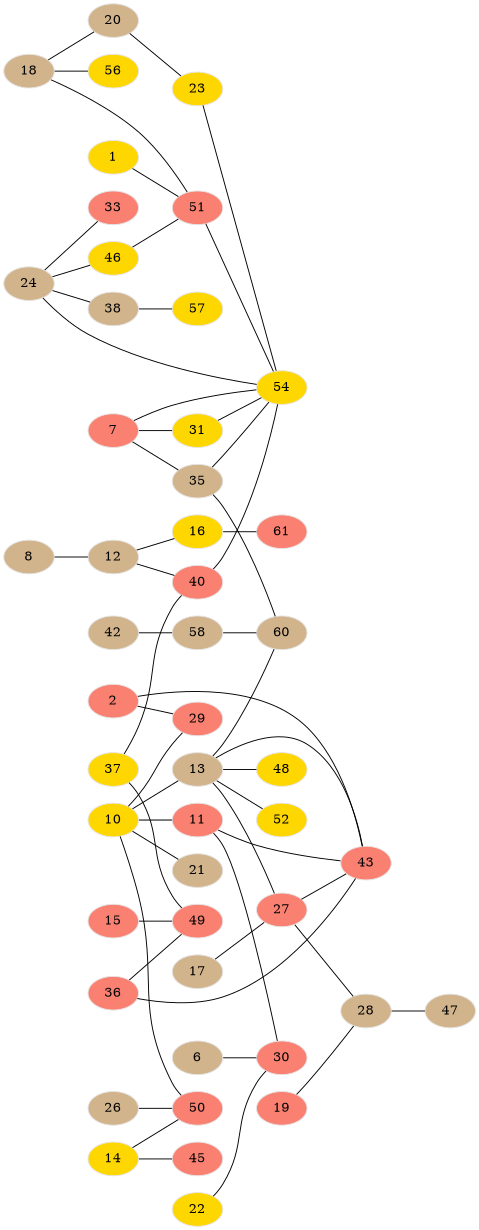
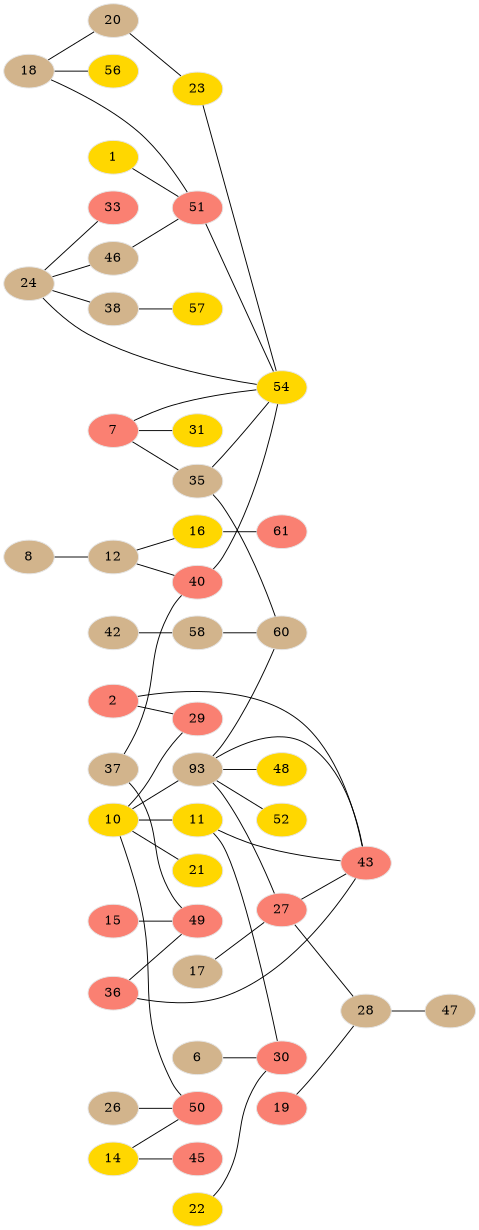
node "46": fillcolor gold -> tan
edge "54" -- "31": removed
node "37": fillcolor gold -> tan
node "13": label "13" -> "93"
node "11": fillcolor salmon -> gold
node "21": fillcolor tan -> gold
